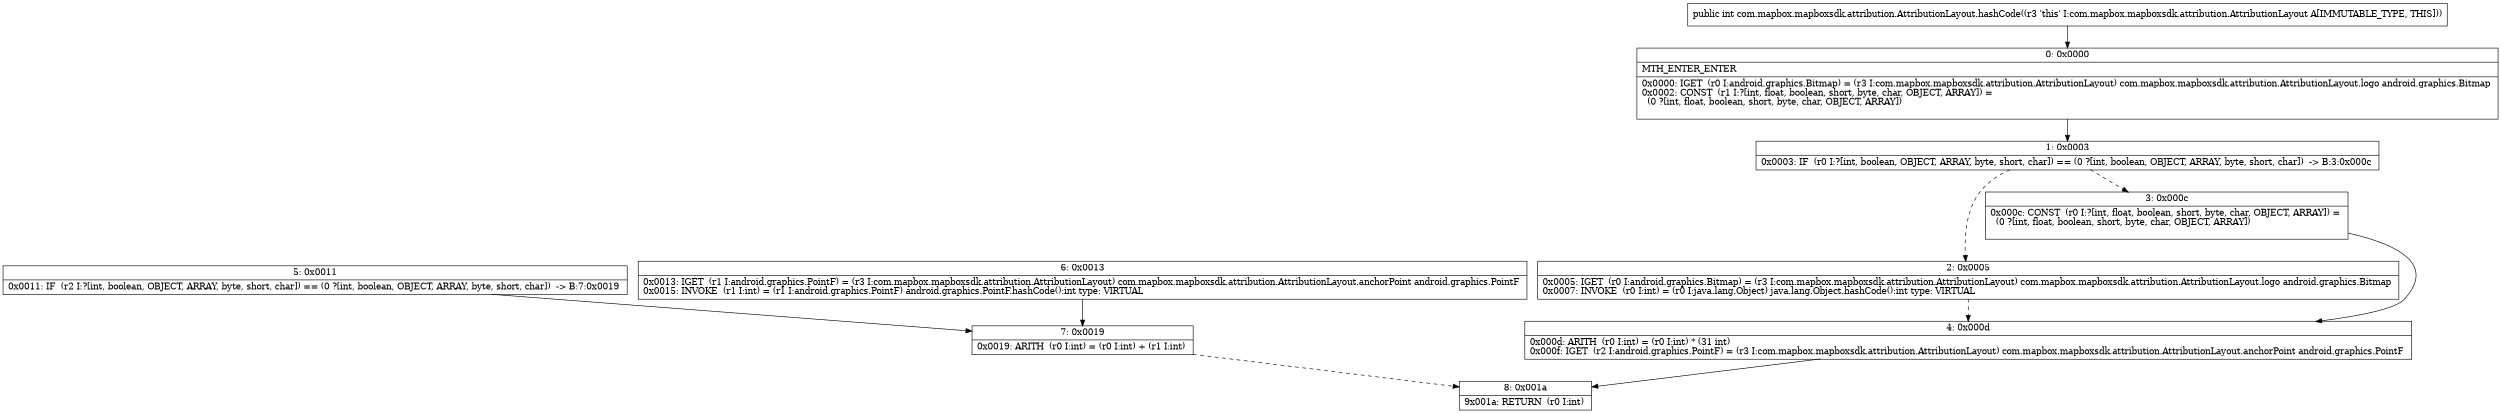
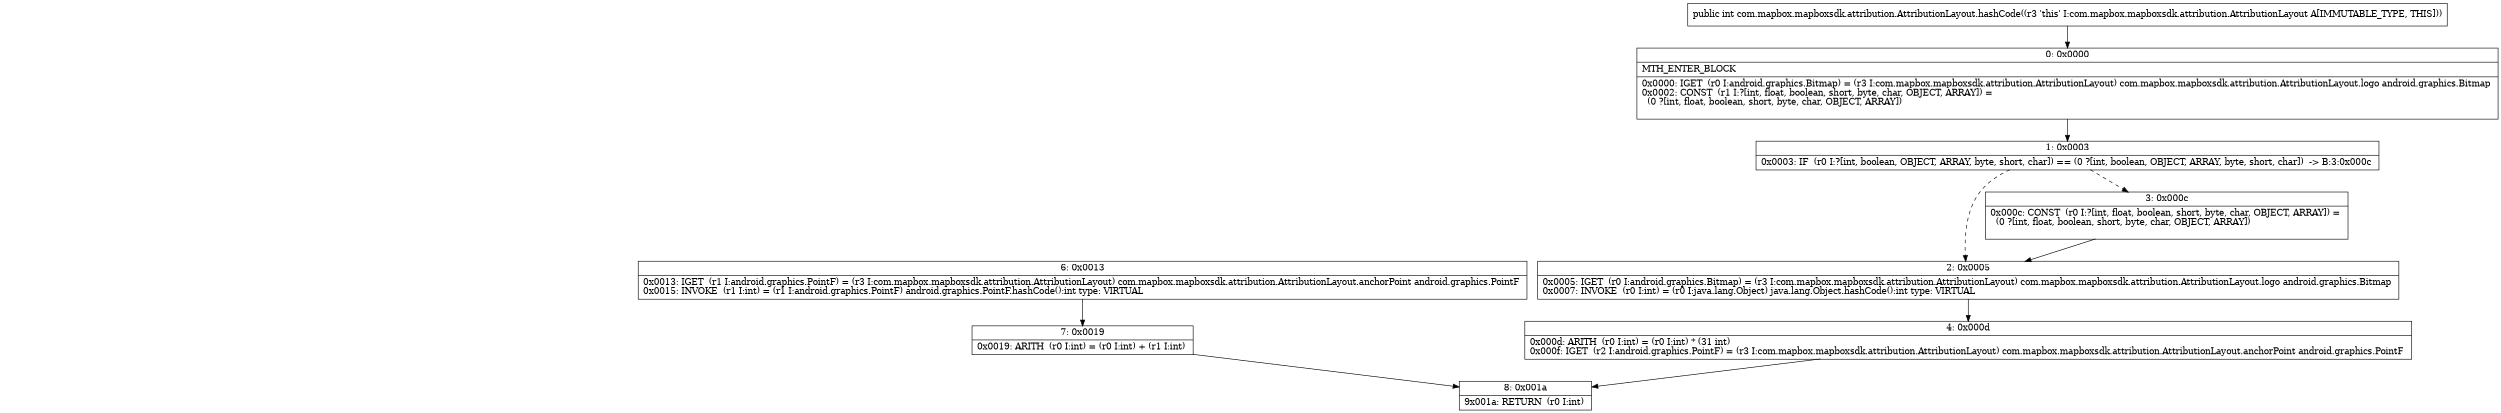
node "0: 0x0000": text "MTH_ENTER_ENTER" -> "MTH_ENTER_BLOCK"
node "5: 0x0011": removed
edge "3: 0x000c" -> "4: 0x000d": now "3: 0x000c" -> "2: 0x0005"
edge "2: 0x0005" -> "4: 0x000d": style dashed -> solid
edge "7: 0x0019" -> "8: 0x001a": style dashed -> solid
